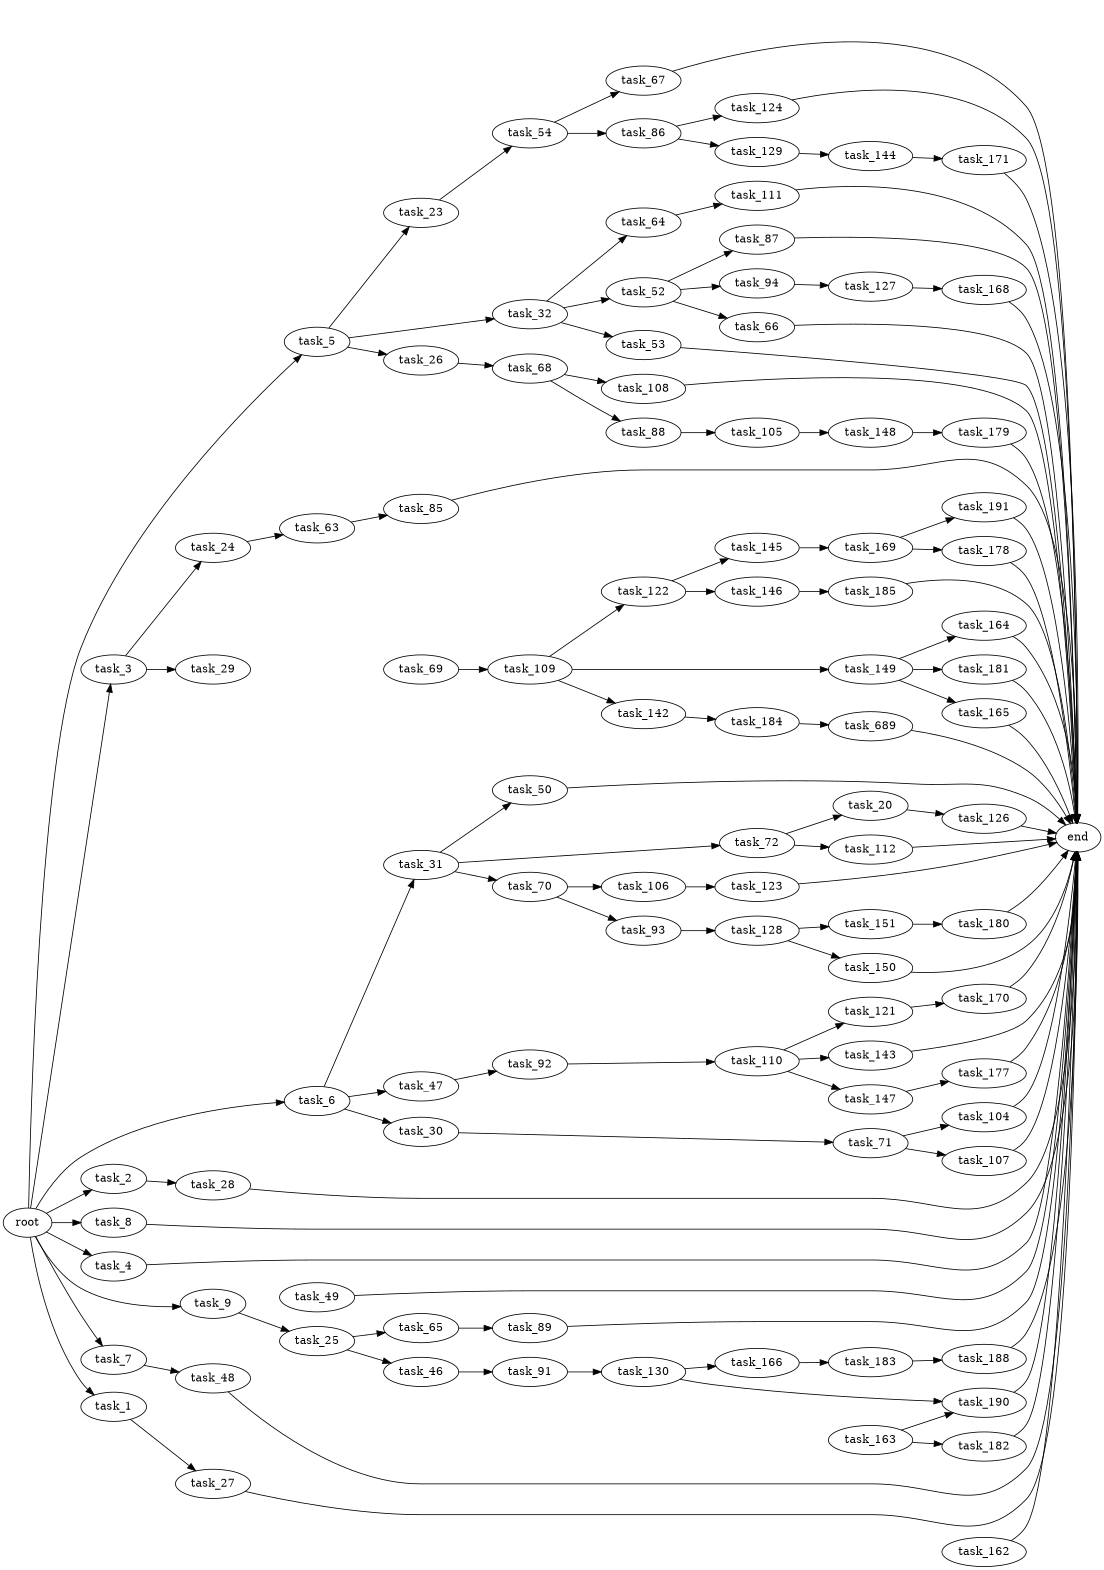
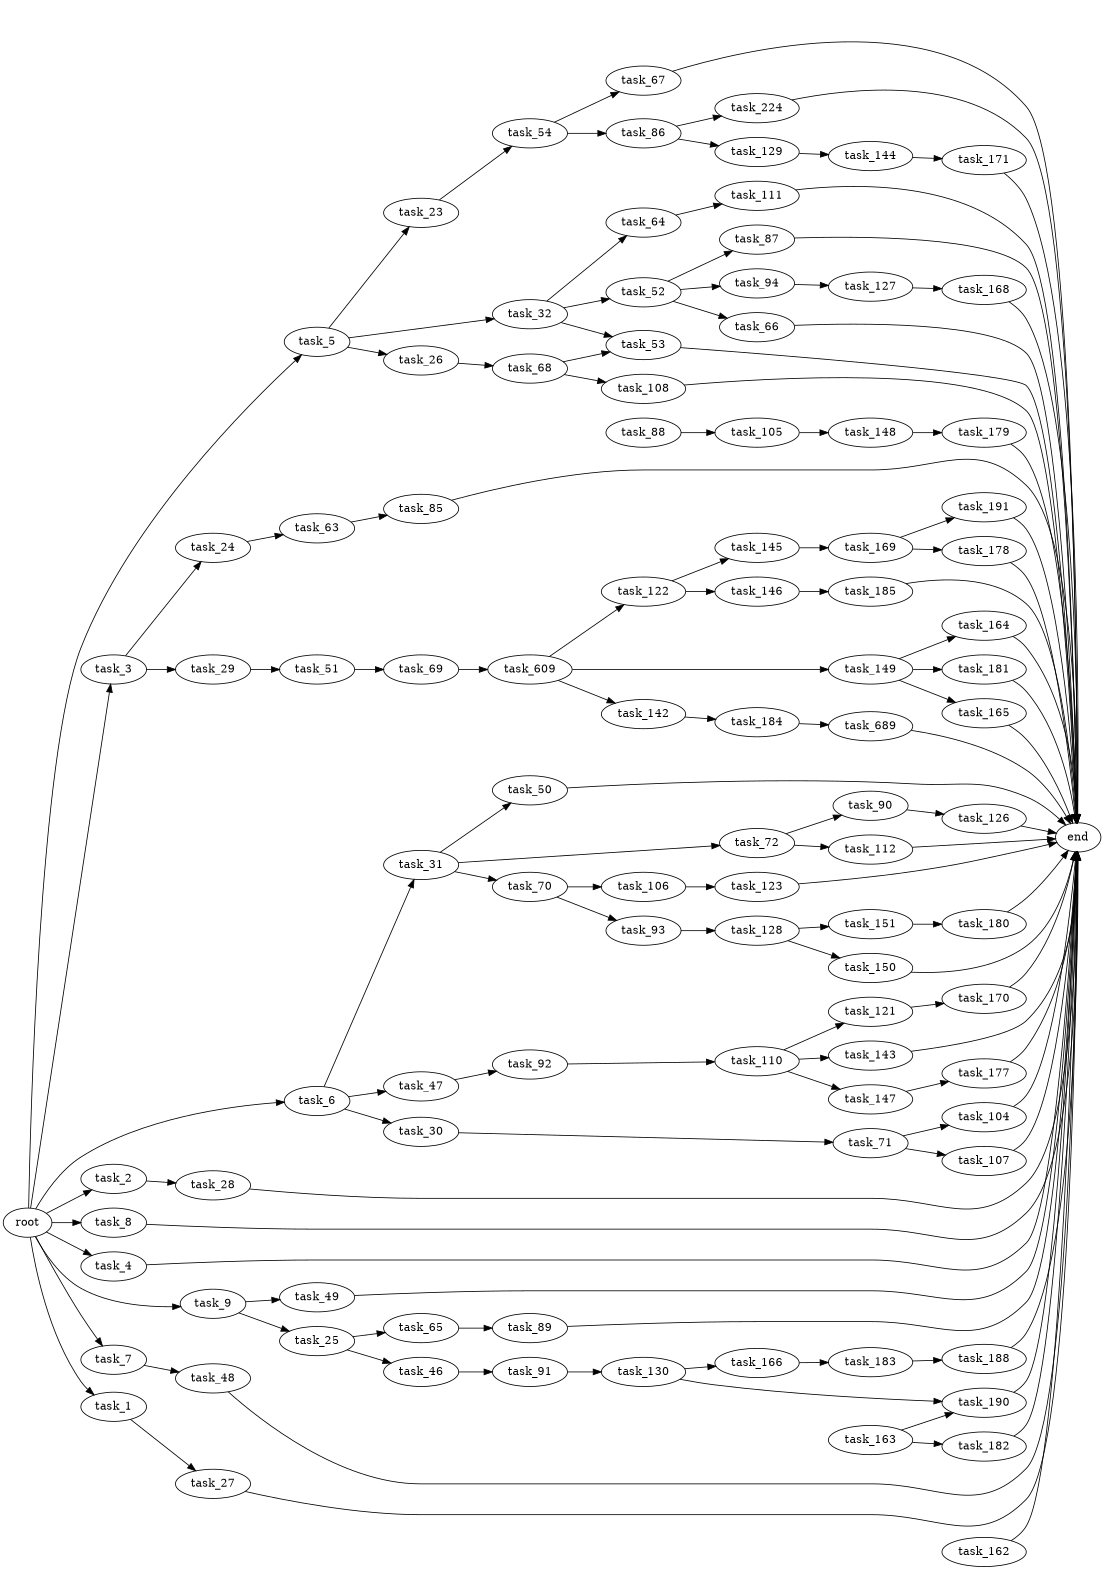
node "task_124": label "task_124" -> "task_224"
edge "task_68" -> "task_88": now "task_68" -> "task_53"
node "task_51": added
node "task_109": label "task_109" -> "task_609"
node "task_20": label "task_20" -> "task_90"
edge "task_9" -> "task_49": added
